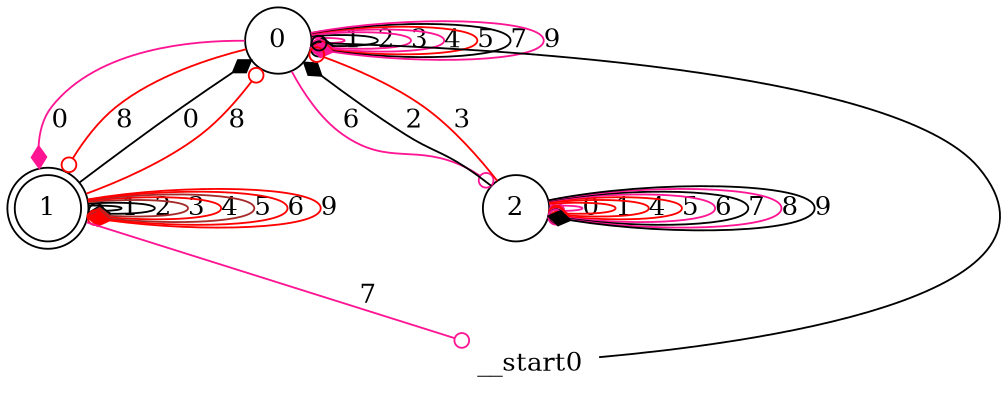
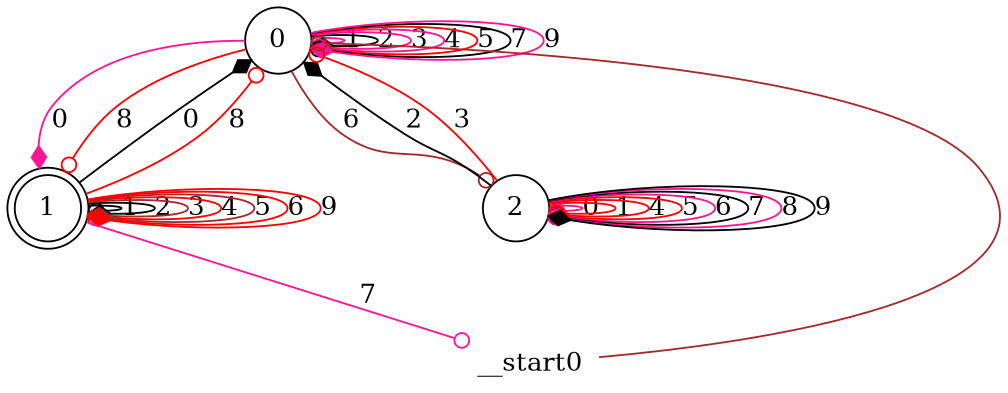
edge "__start0" -> "0": color black -> brown
edge "0" -> "2": color deeppink -> brown
